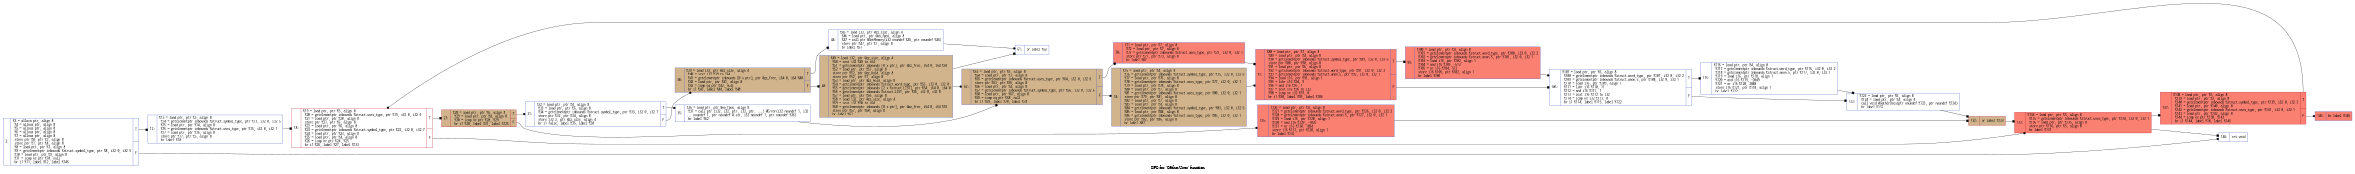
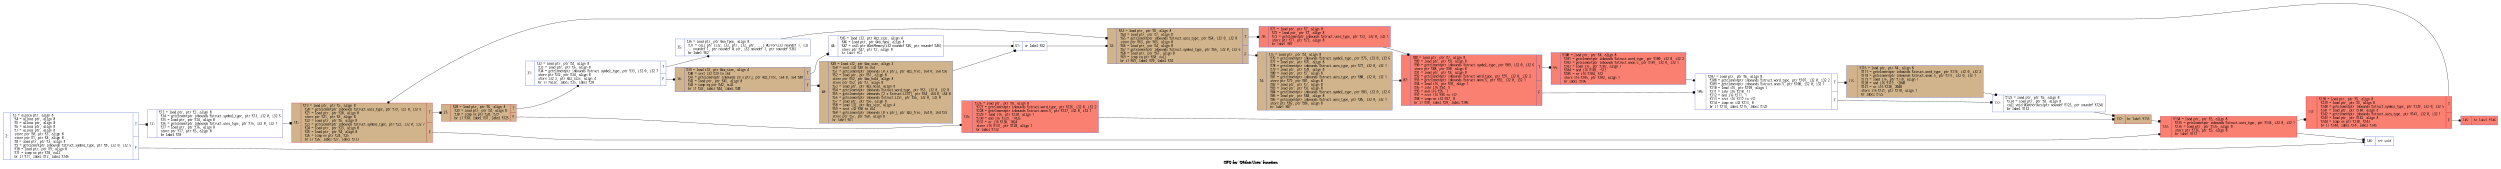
node "115:": fillcolor white -> tan
edge "48:" -> "62:": now "61:" -> "62:"
node "18:": fillcolor white -> tan
